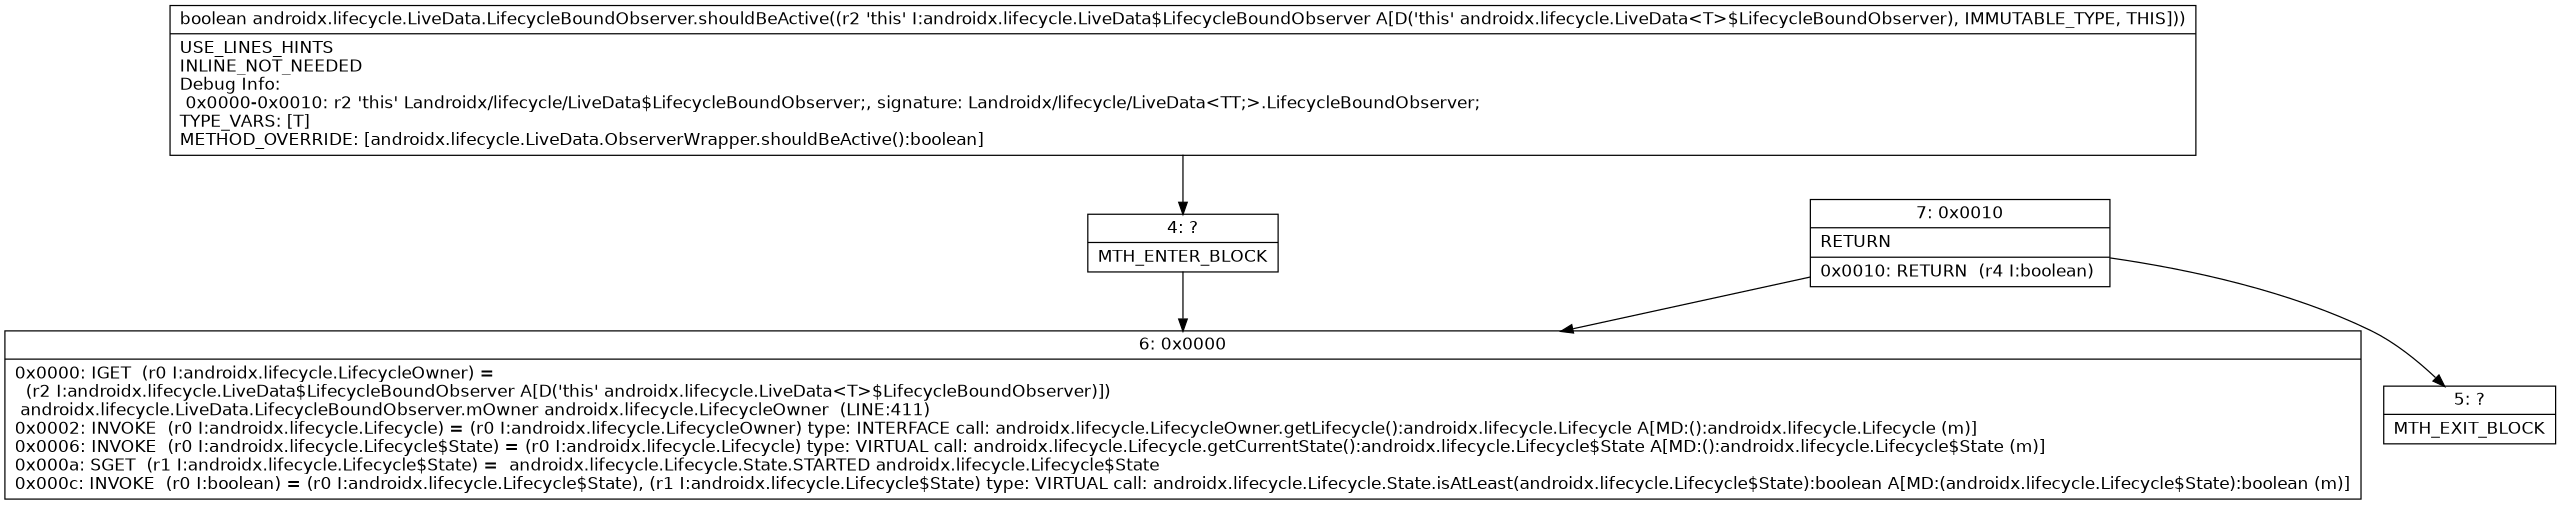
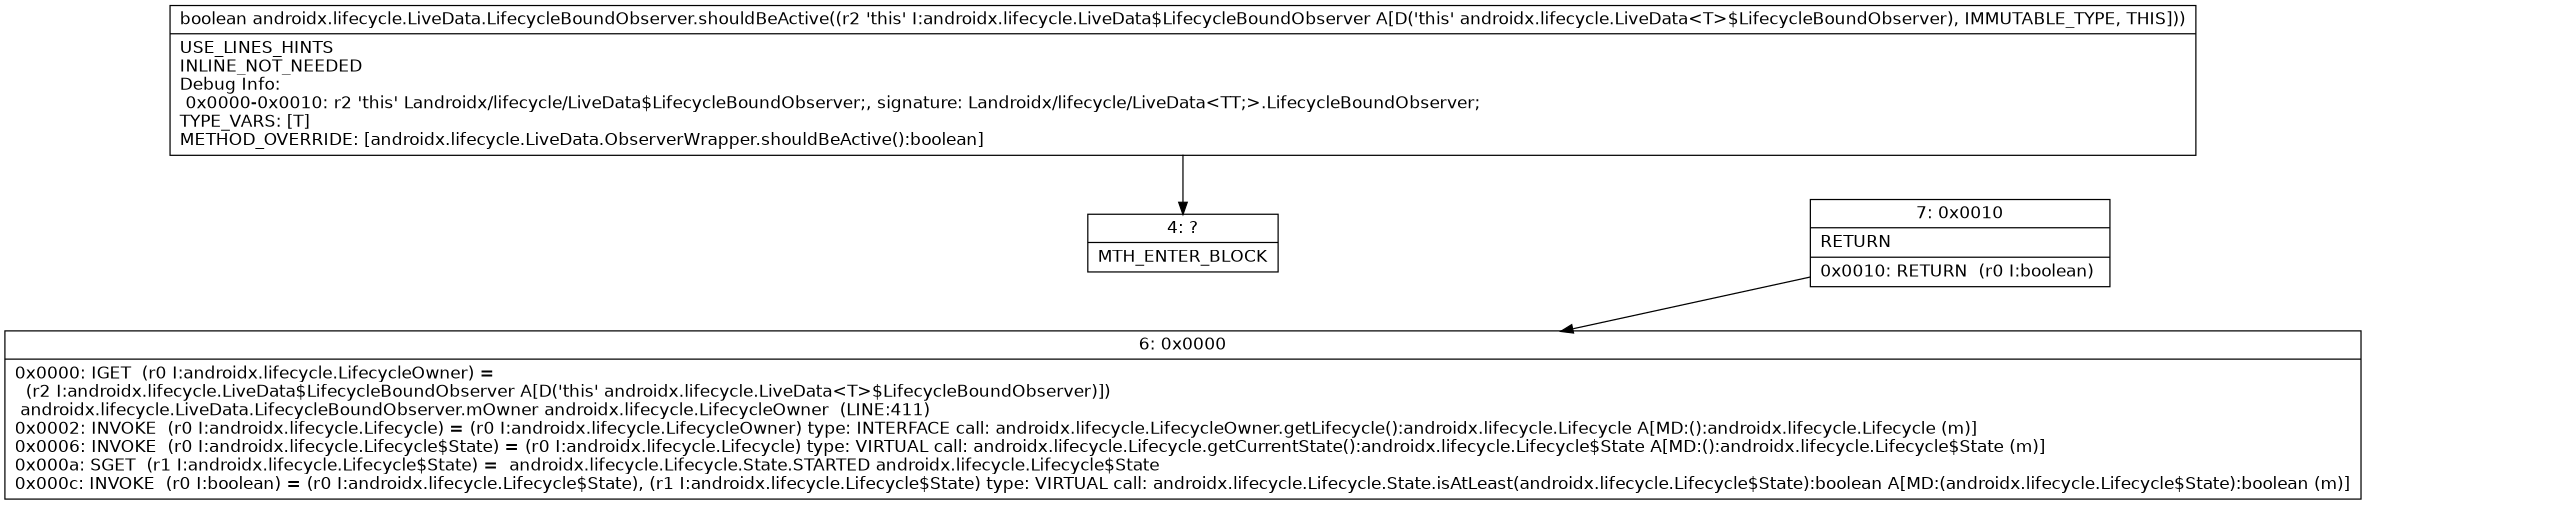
node "7: 0x0010": text "0x0010: RETURN  (r4 I:boolean)" -> "0x0010: RETURN  (r0 I:boolean)"
edge "4: ?" -> "6: 0x0000": removed
node "5: ?": removed
